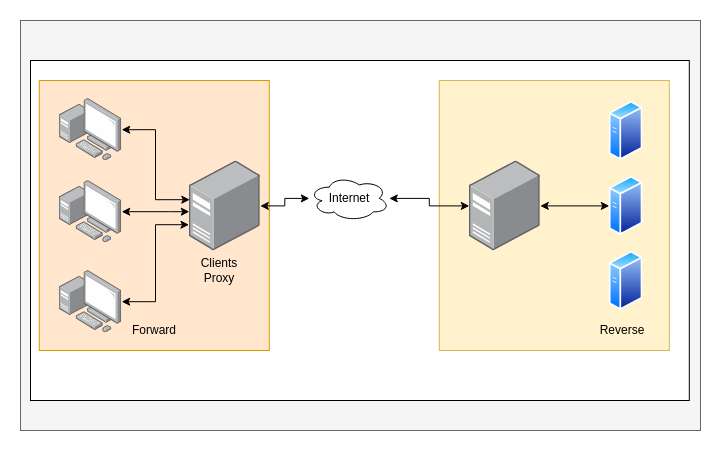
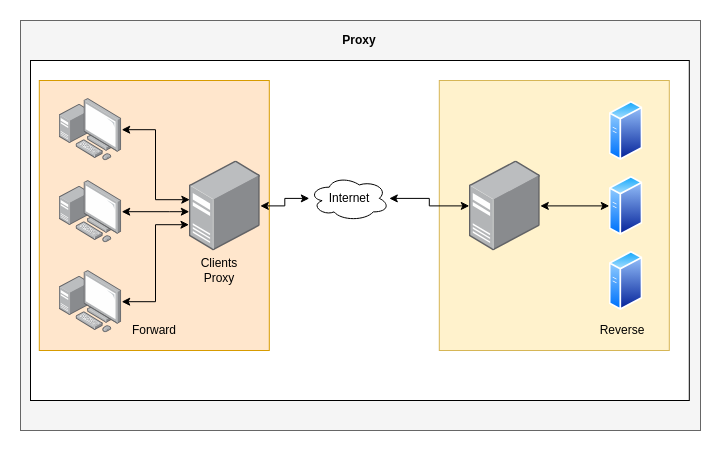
node "Proxy": added
